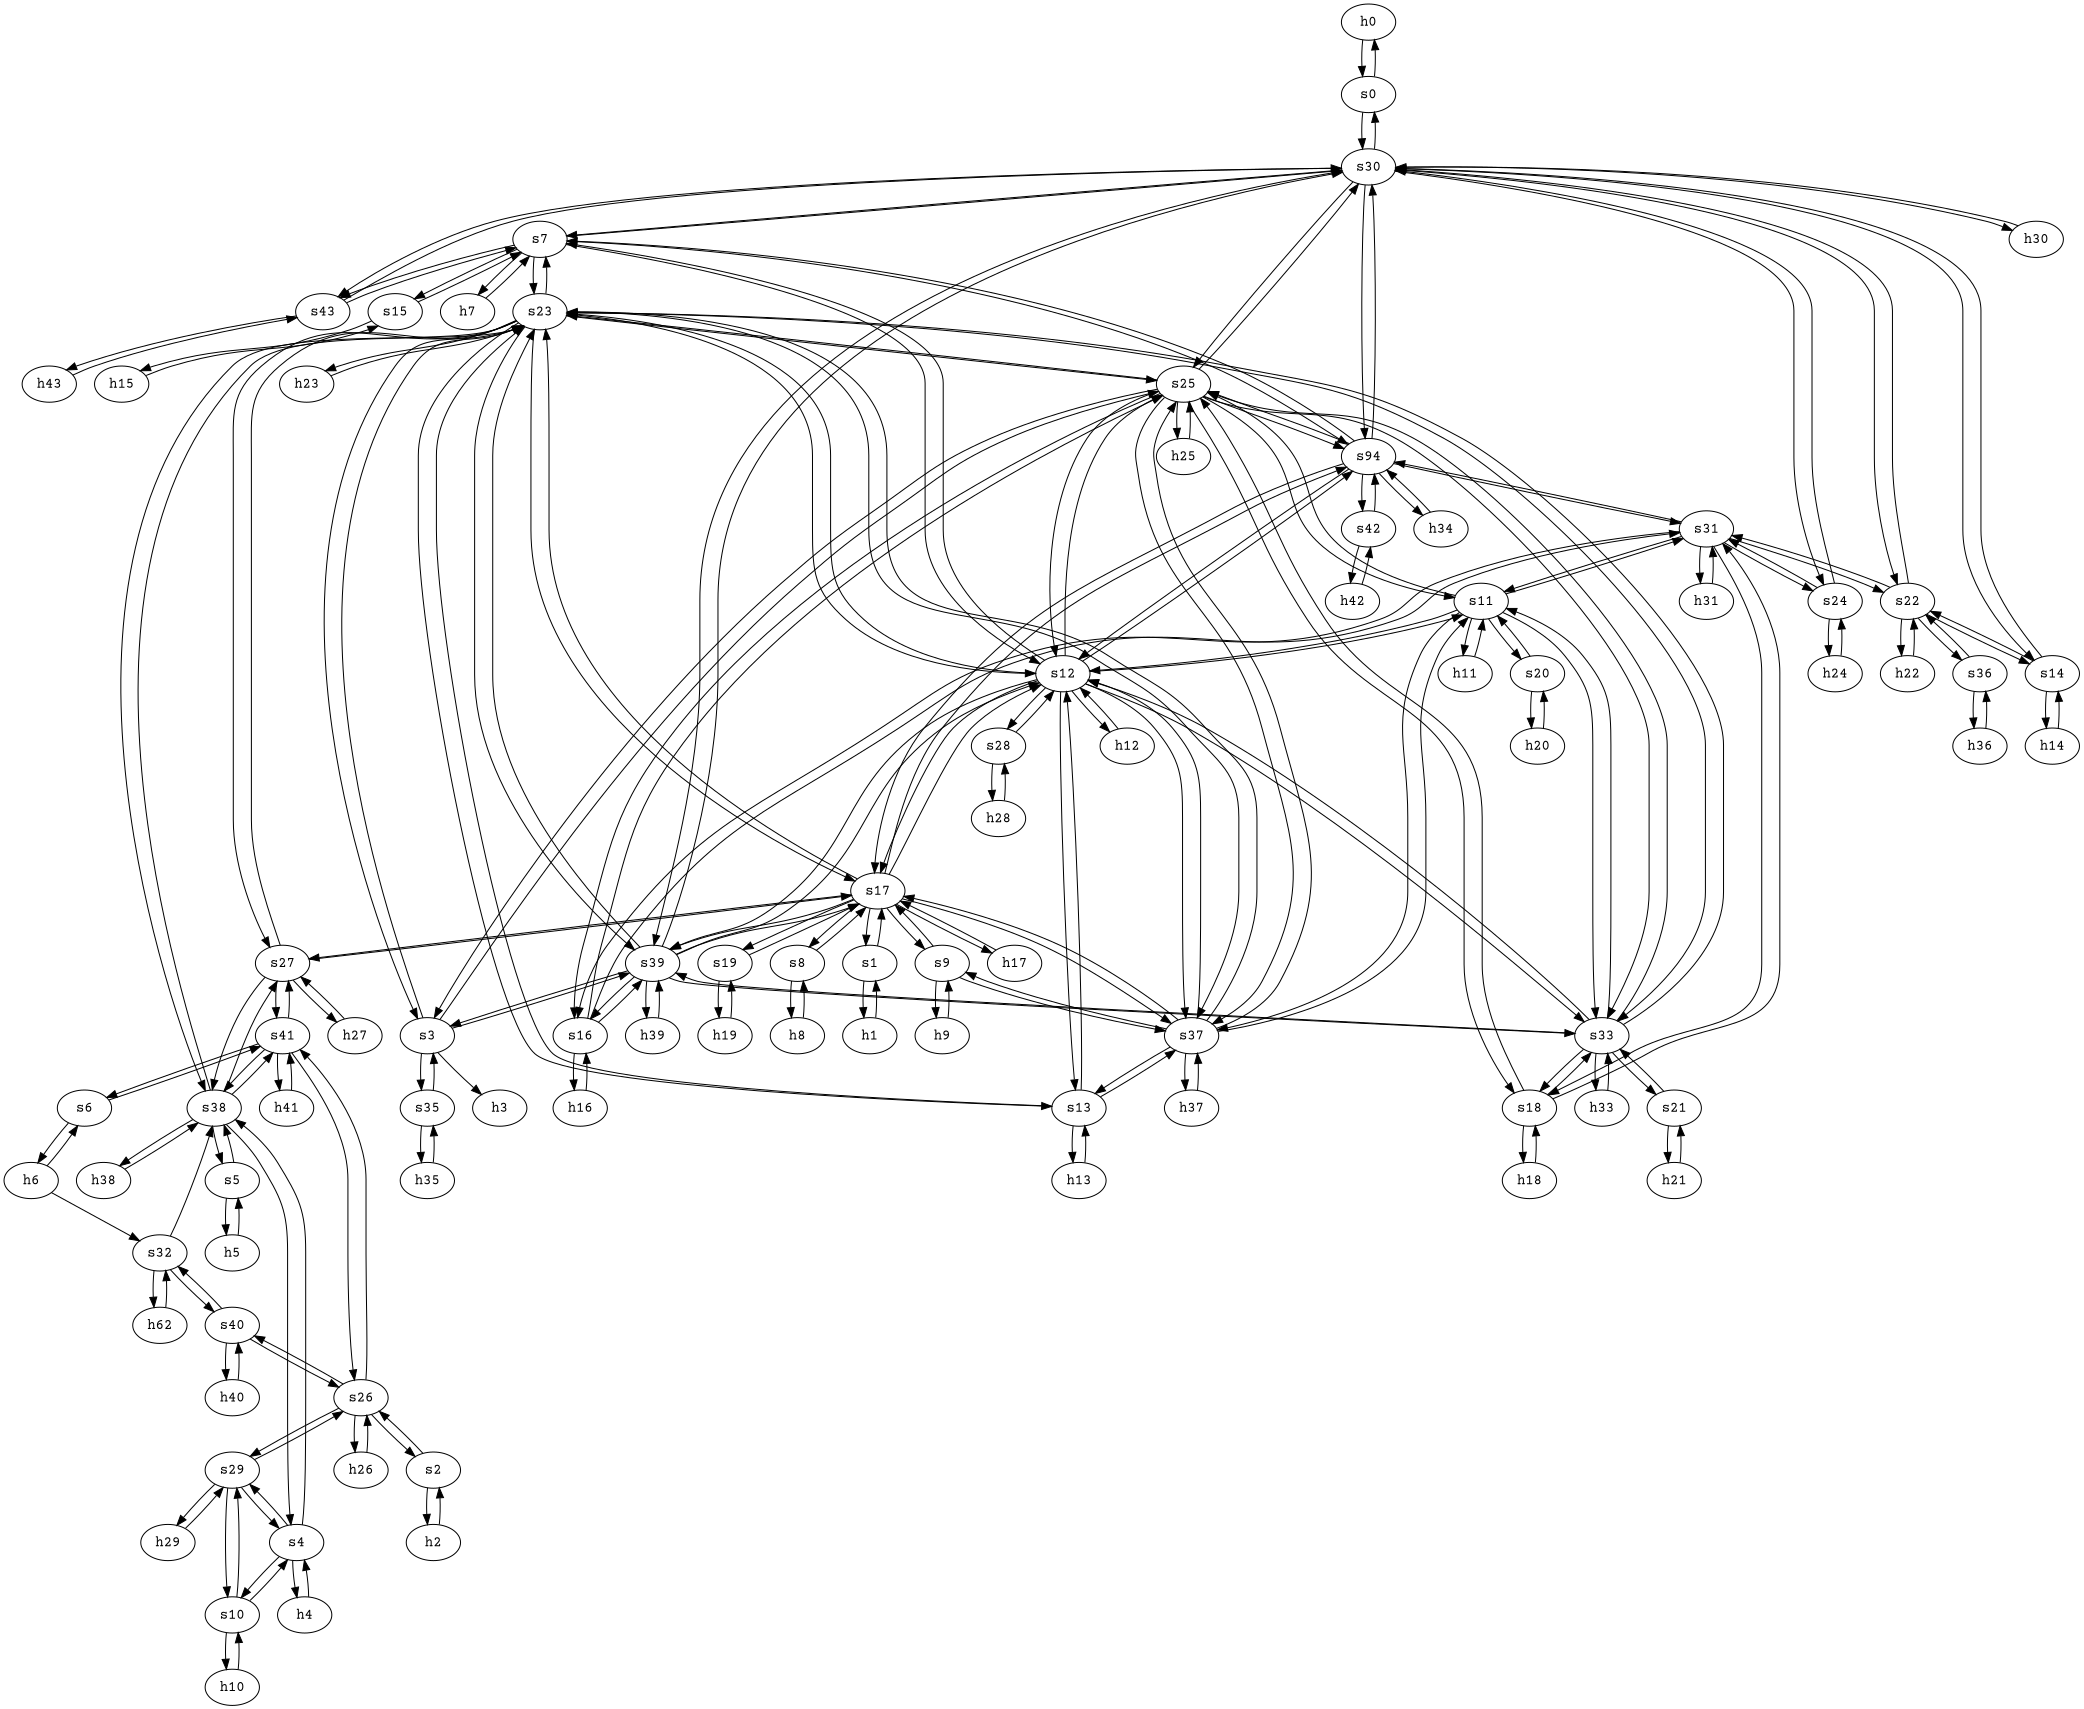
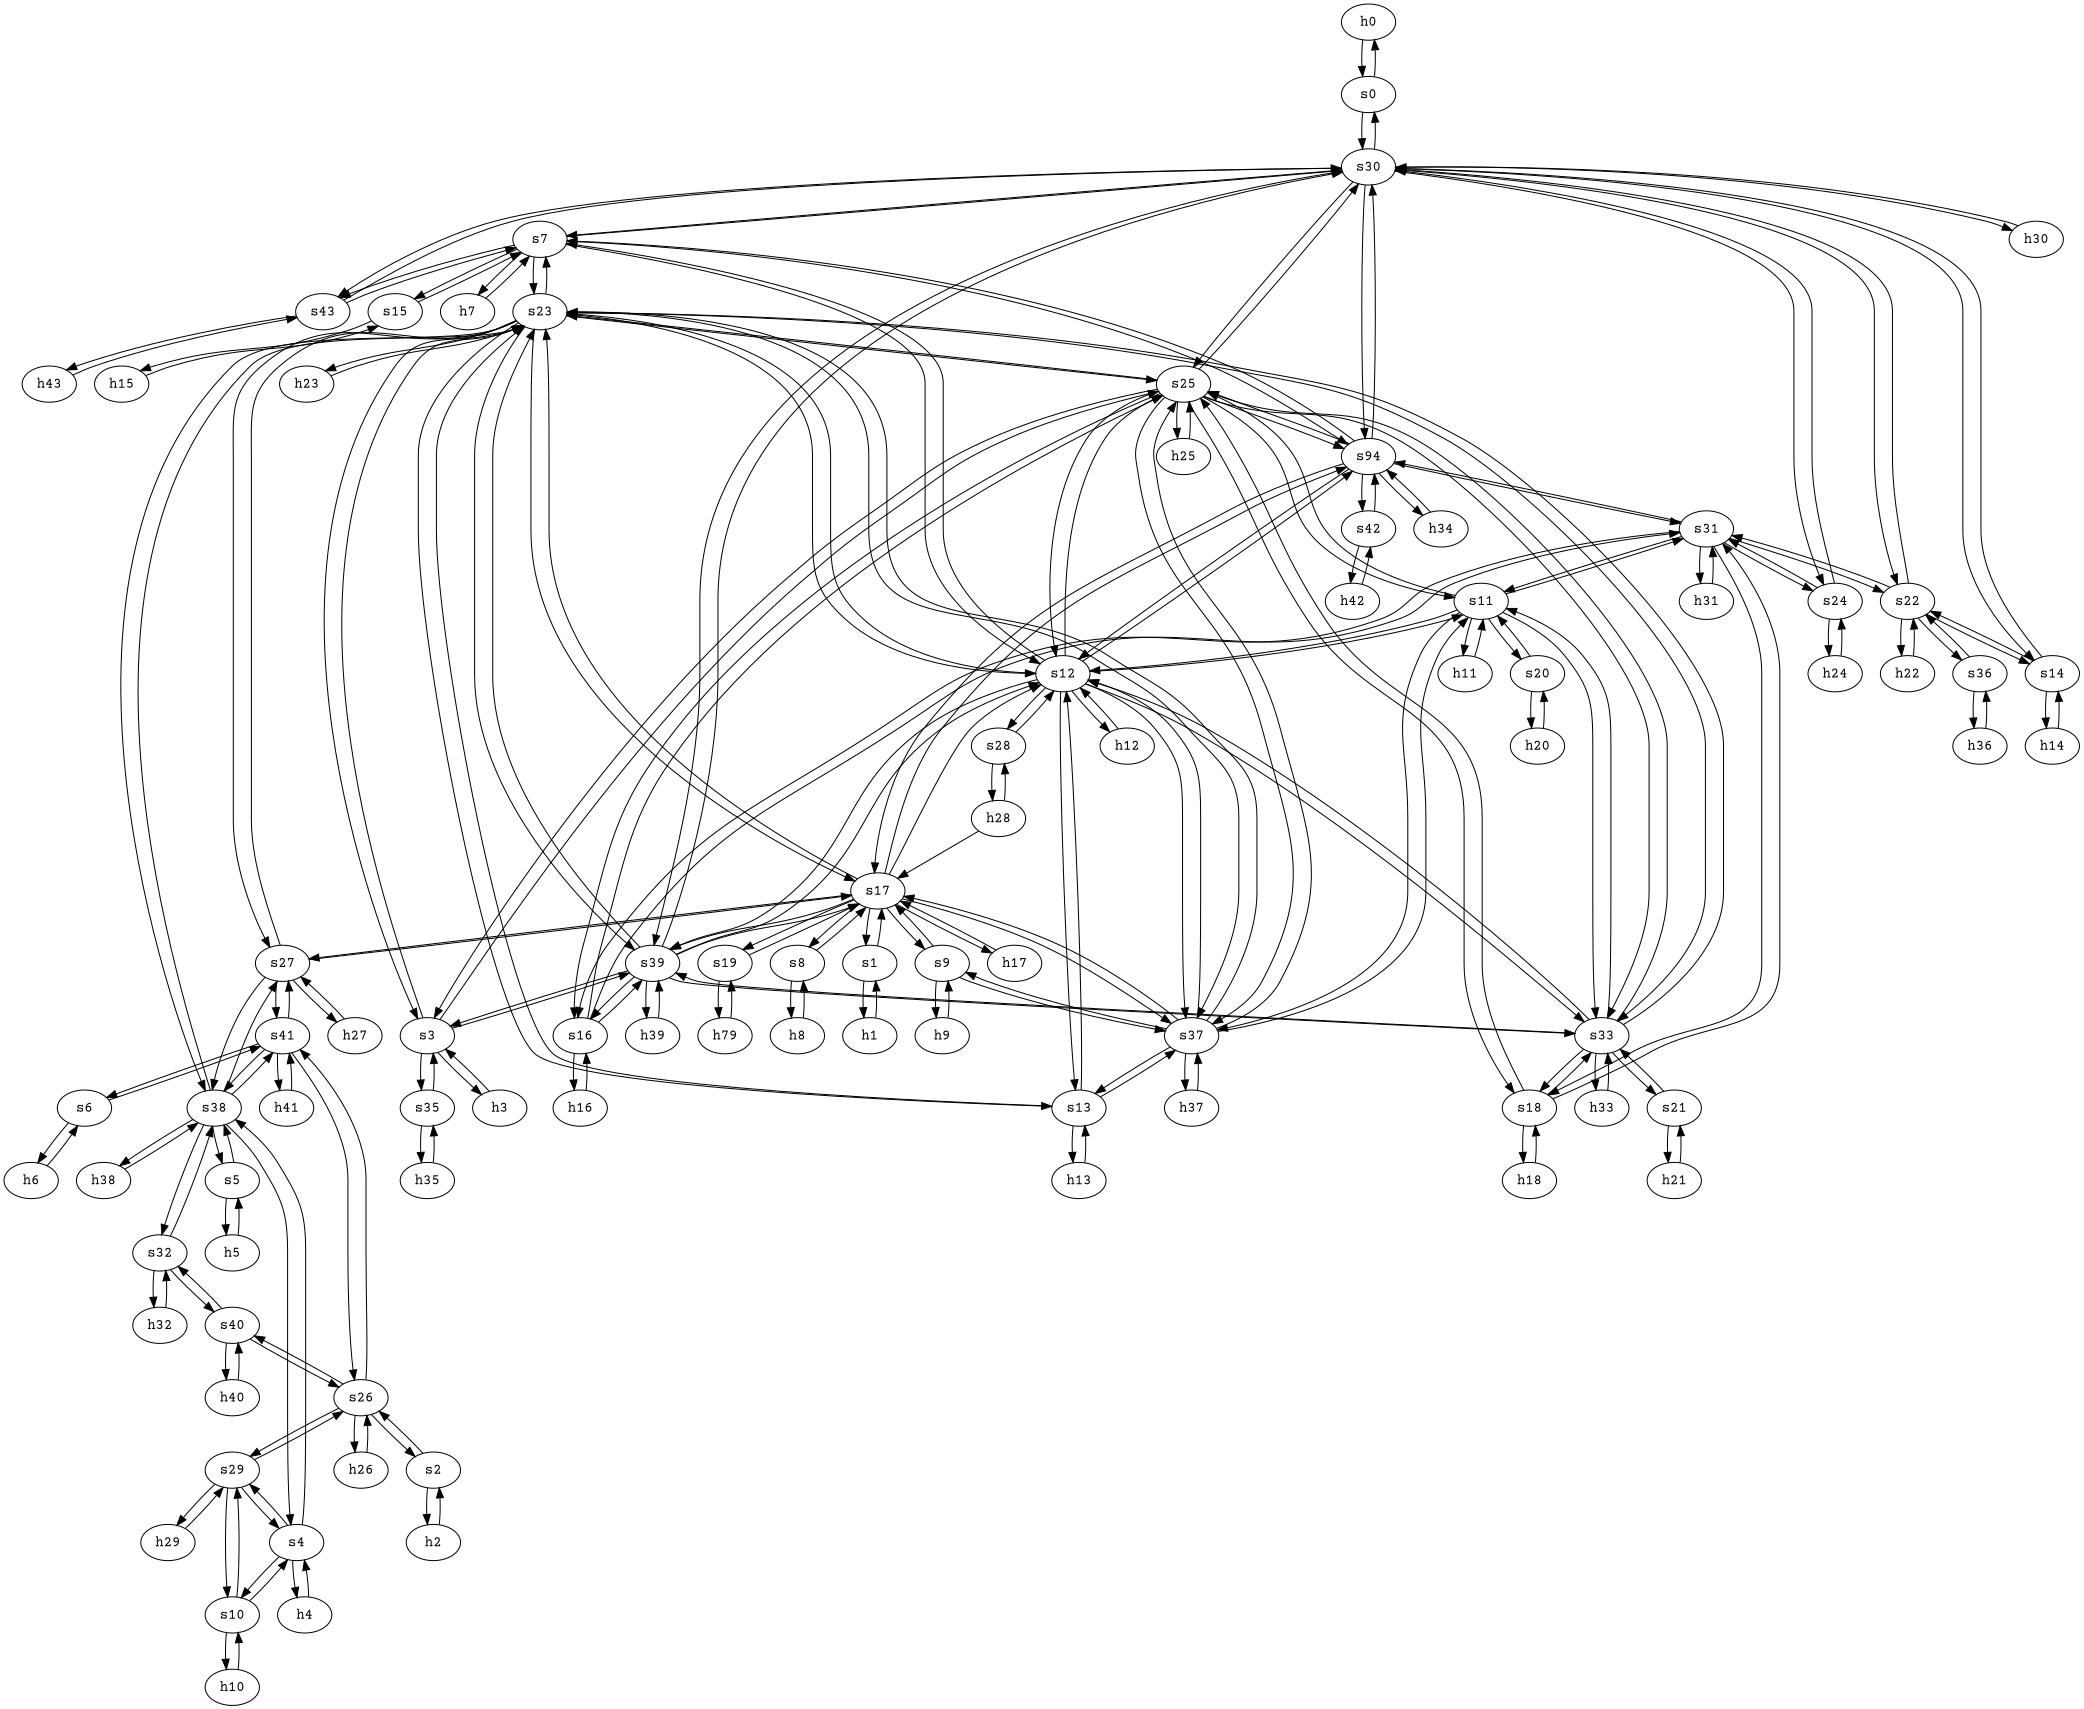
edge "s12" -> "s17": now "h28" -> "s17"
node "h19": label "h19" -> "h79"
edge "h3" -> "s3": added
edge "h6" -> "s32": now "s38" -> "s32"
node "h62": label "h62" -> "h32"
